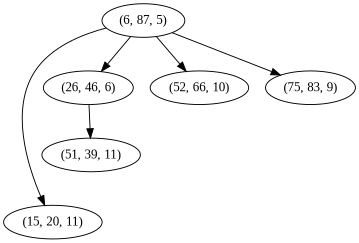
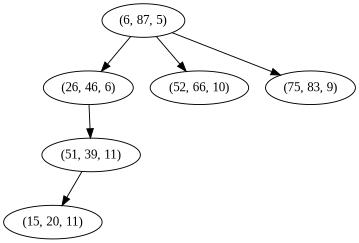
edge "(6, 87, 5)" -> "(15, 20, 11)": now "(51, 39, 11)" -> "(15, 20, 11)"
